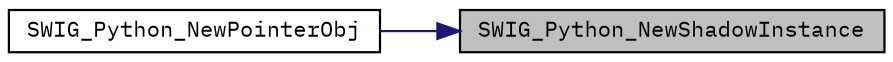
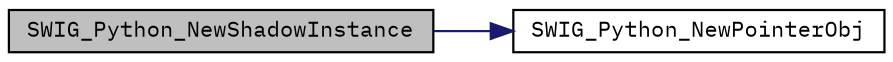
edge "SWIG_Python_NewPointerObj" -> "SWIG_Python_NewShadowInstance": reversed
